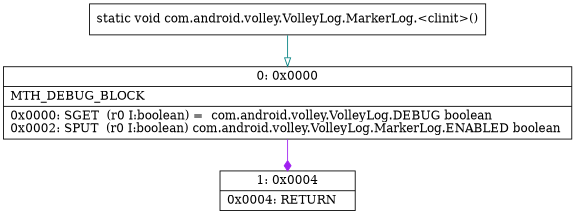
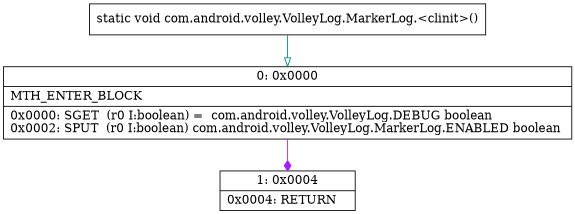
node "0: 0x0000": text "MTH_DEBUG_BLOCK" -> "MTH_ENTER_BLOCK"
